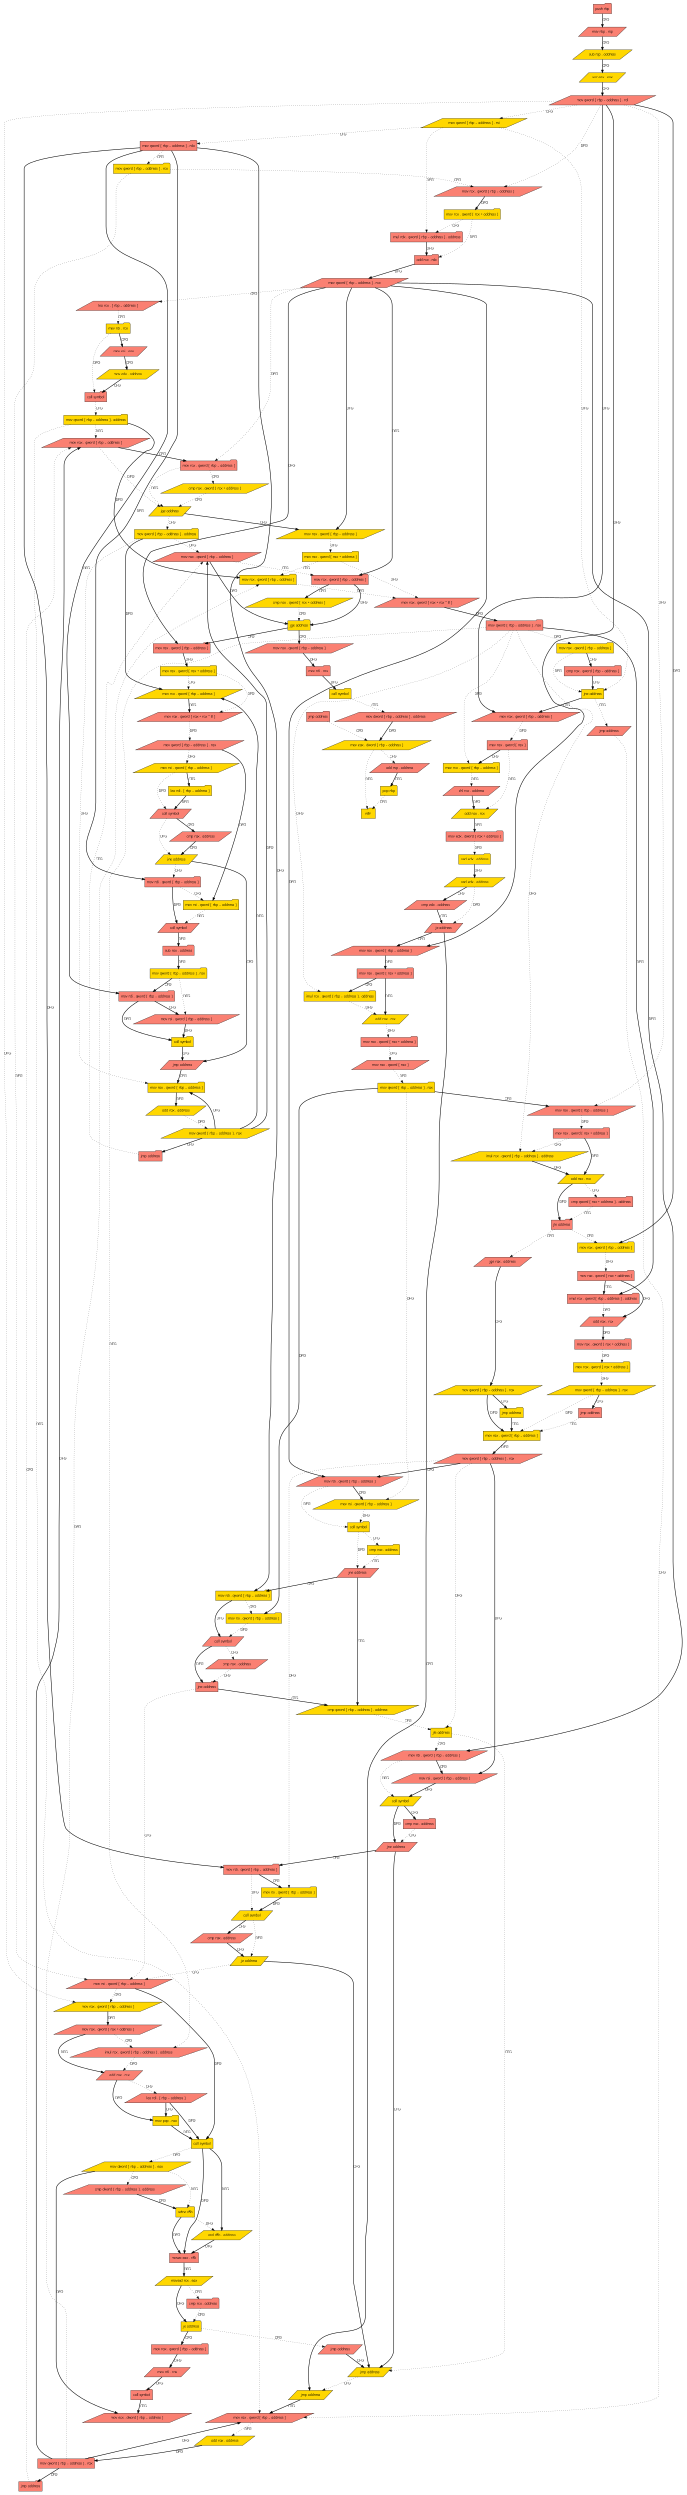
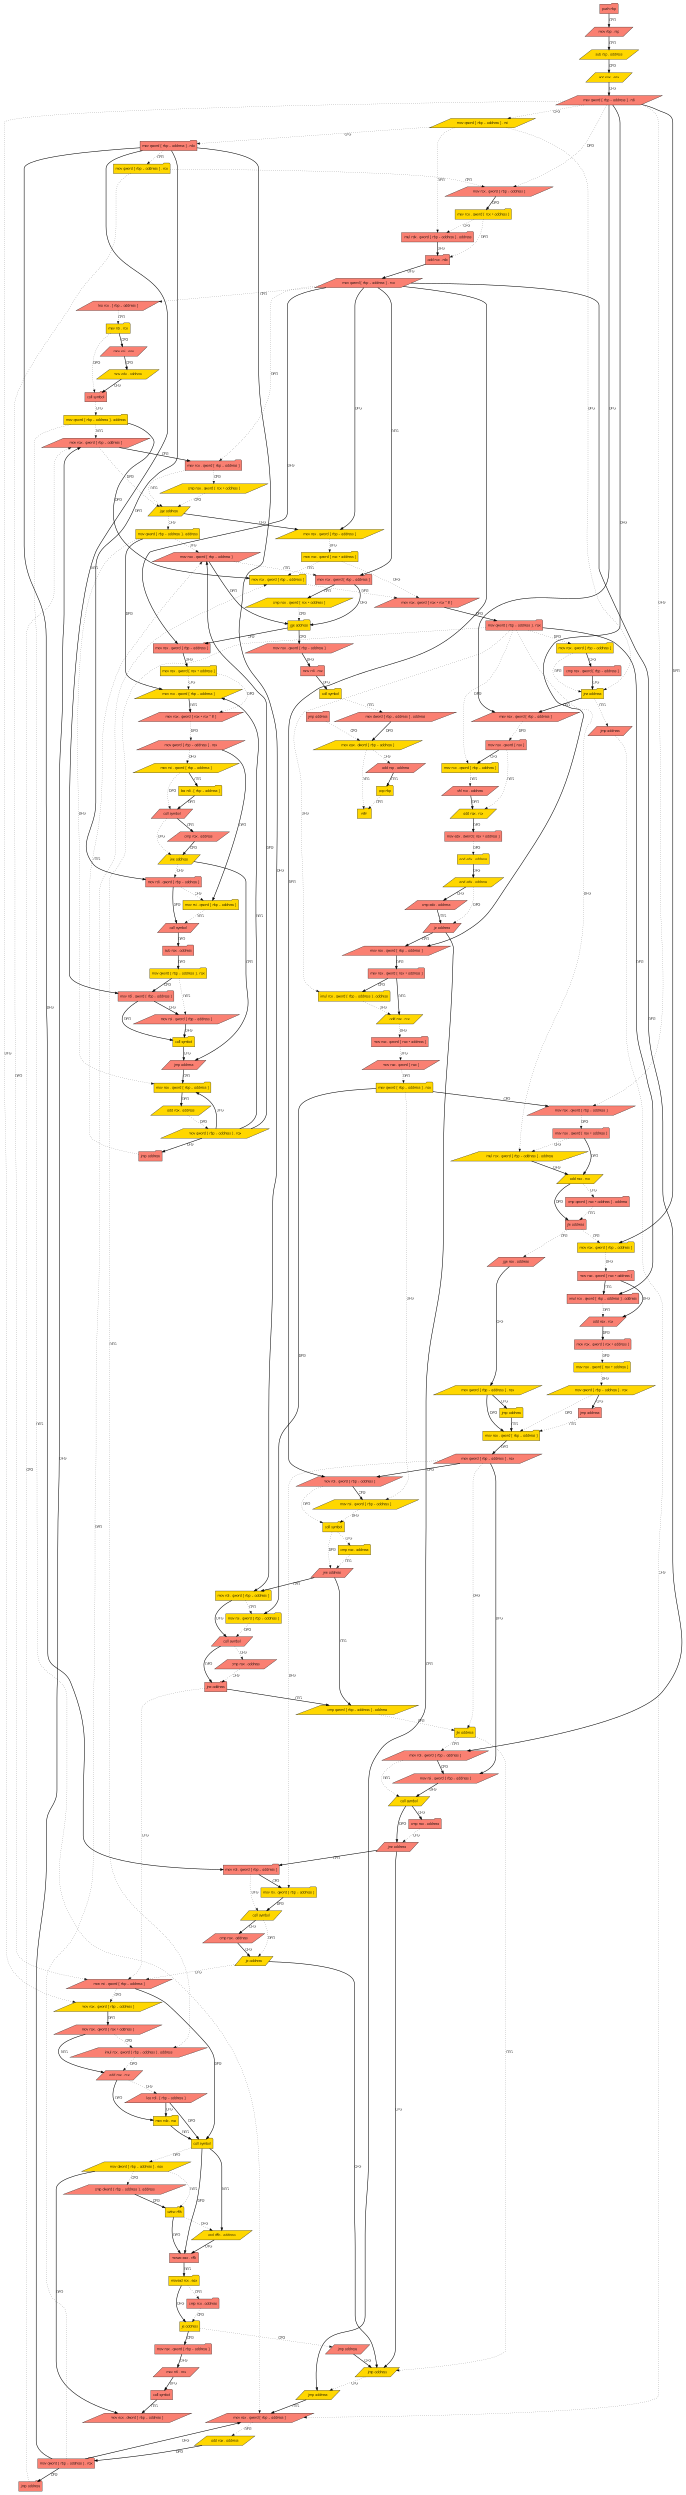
node "mov pop , rax": label "mov pop , rax" -> "mov rdx , rax"
node "movsxd rcx , eax": shape parallelogram -> folder
